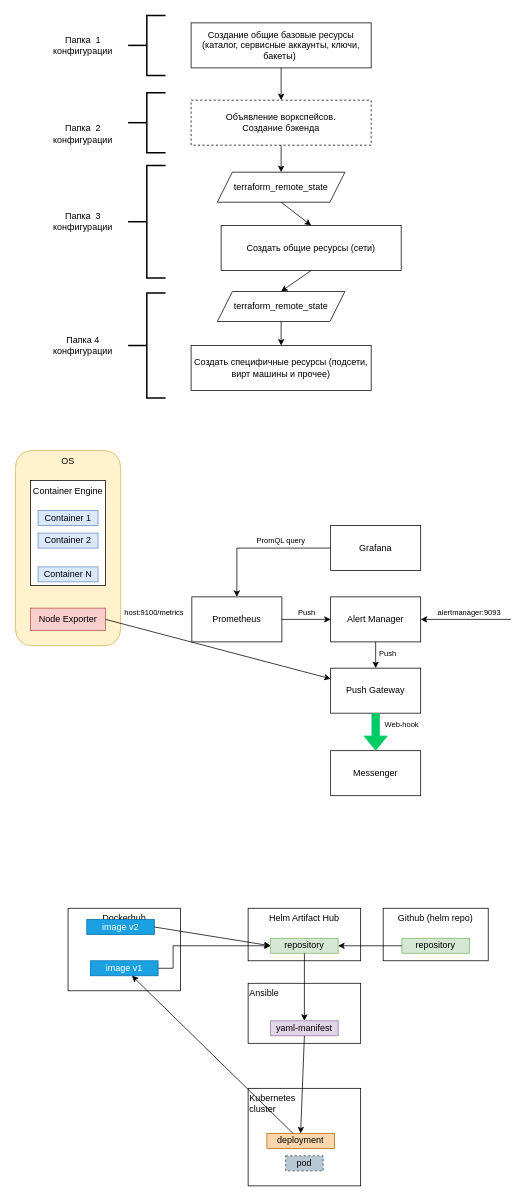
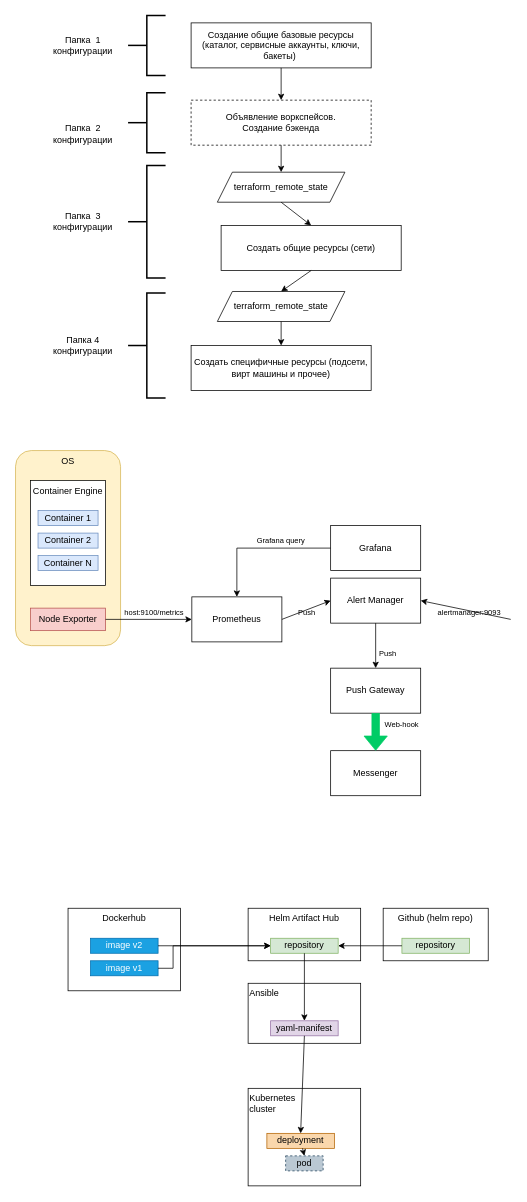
node "PromQL query": label "PromQL query" -> "Grafana query"
node "Container N": moved (68, 574) -> (68, 563)
node "Alert Manager": moved (375, 619) -> (375, 600)
edge "Node Exporter" -> "Push Gateway": now "Node Exporter" -> "Prometheus"
node "image v2": moved (120, 927) -> (124, 945)
edge "deployment" -> "image v1": now "deployment" -> "pod"
